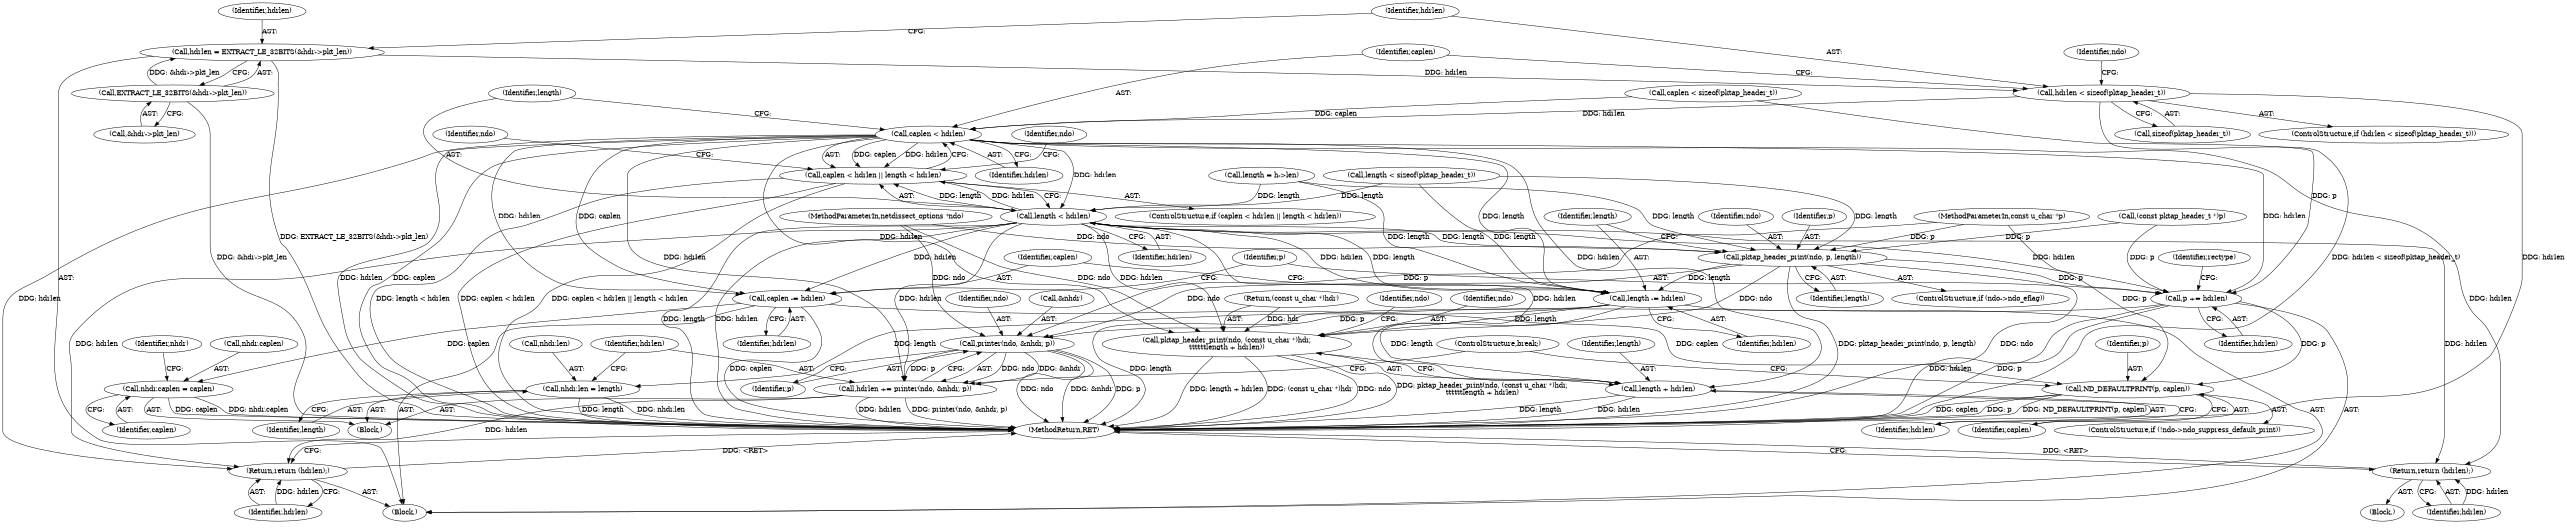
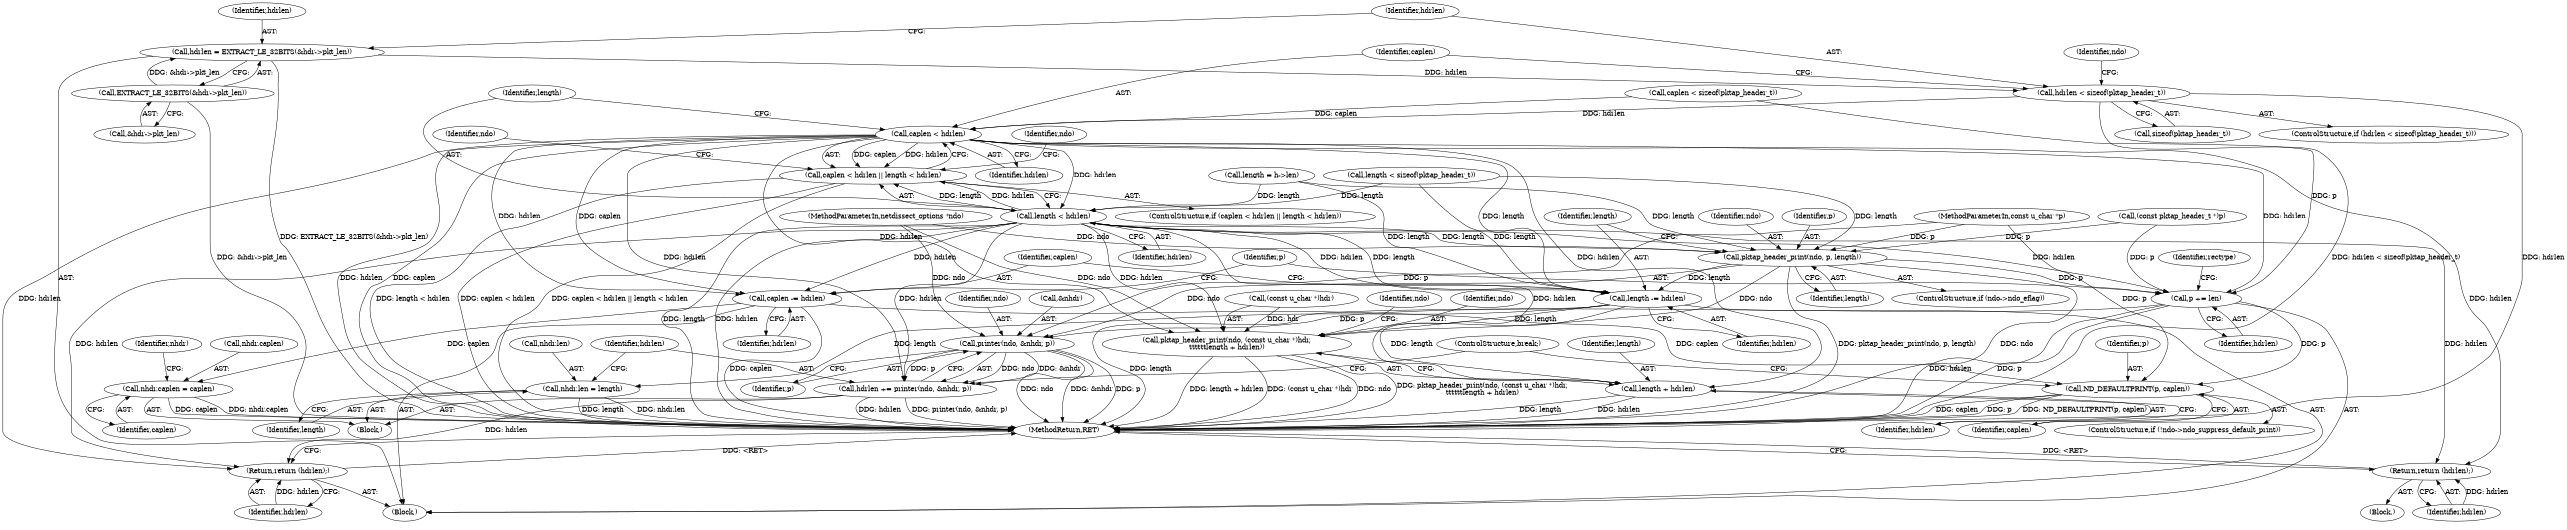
node "(Return,(const u_char *)hdr)": label "(Return,(const u_char *)hdr)" -> "(Call,(const u_char *)hdr)"
node "(Call,p += hdrlen)": label "(Call,p += hdrlen)" -> "(Call,p += len)"
